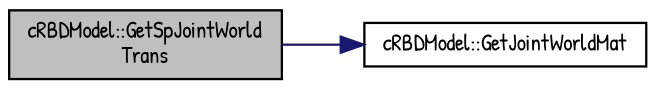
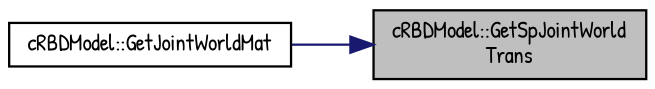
edge "cRBDModel::GetSpJointWorld Trans" -> "cRBDModel::GetJointWorldMat": reversed
